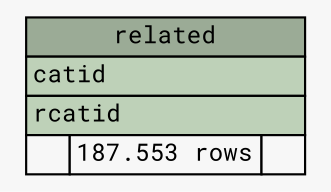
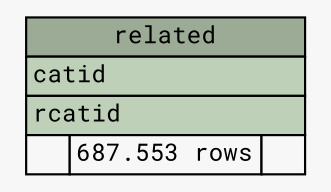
node "related": text "187.553 rows" -> "687.553 rows"
